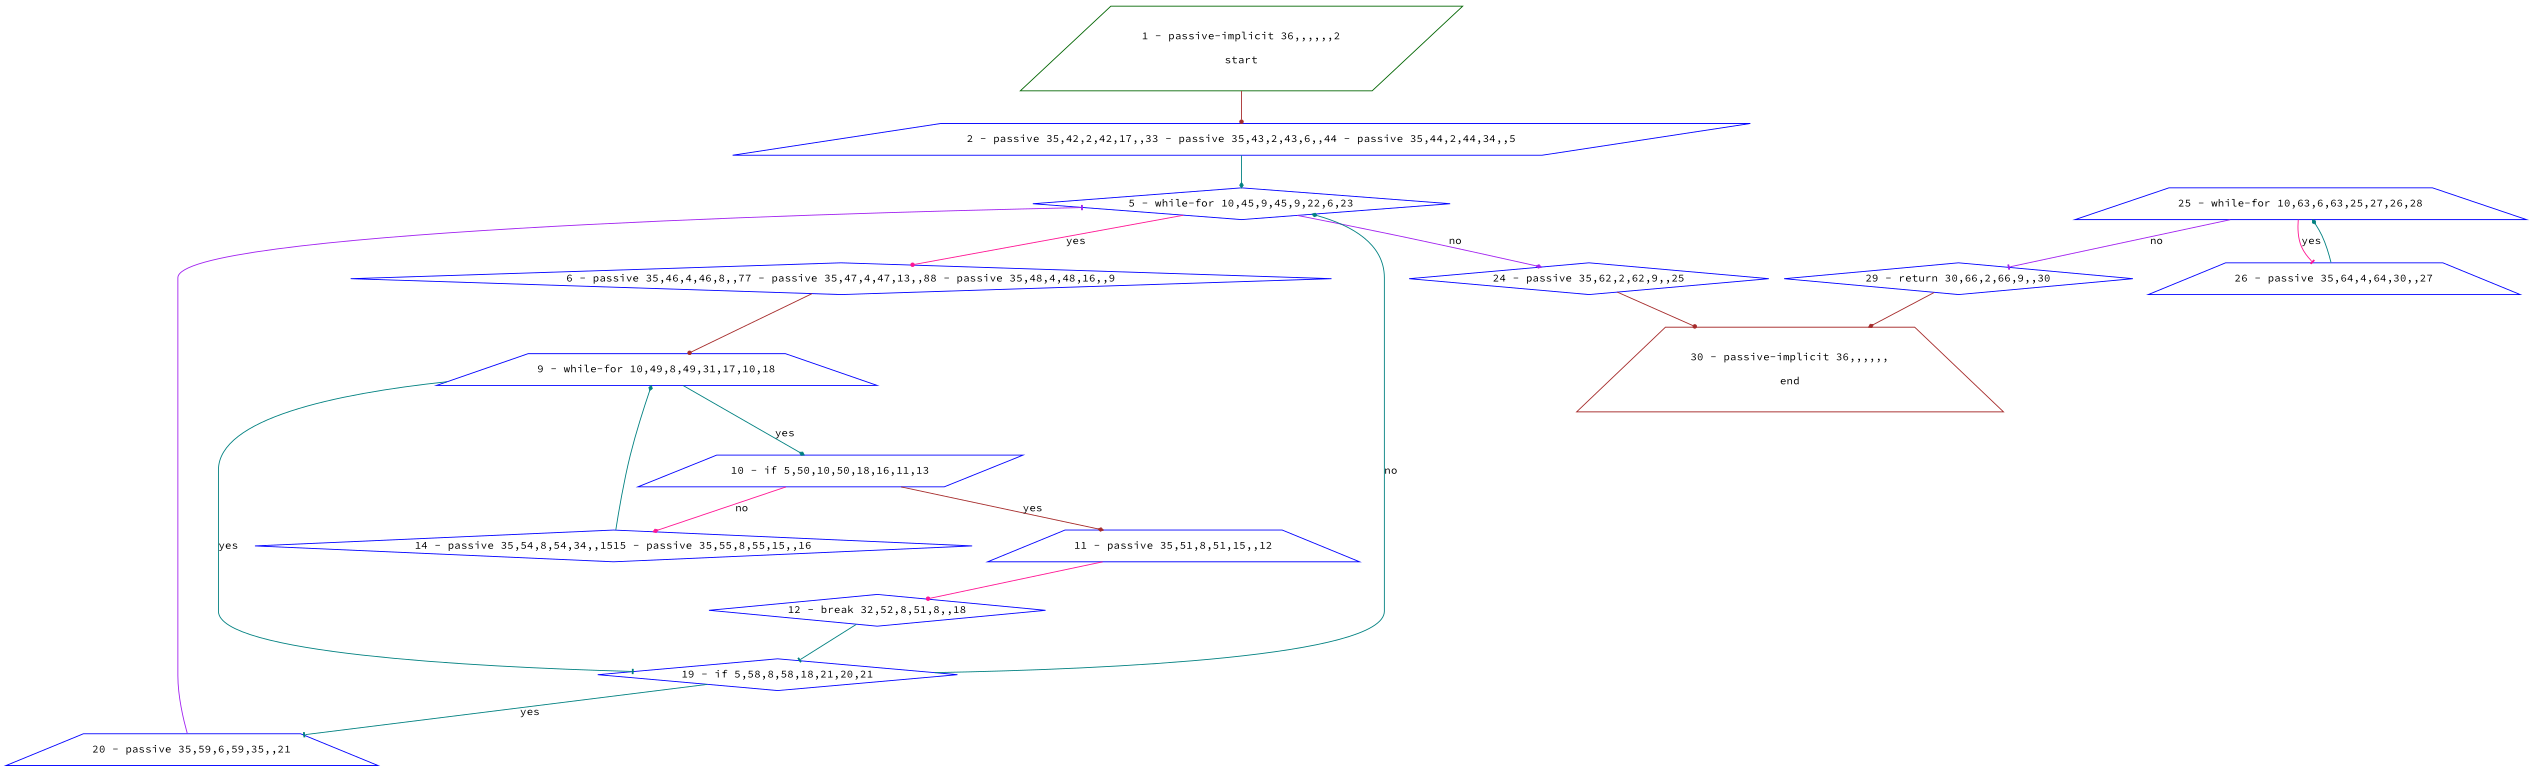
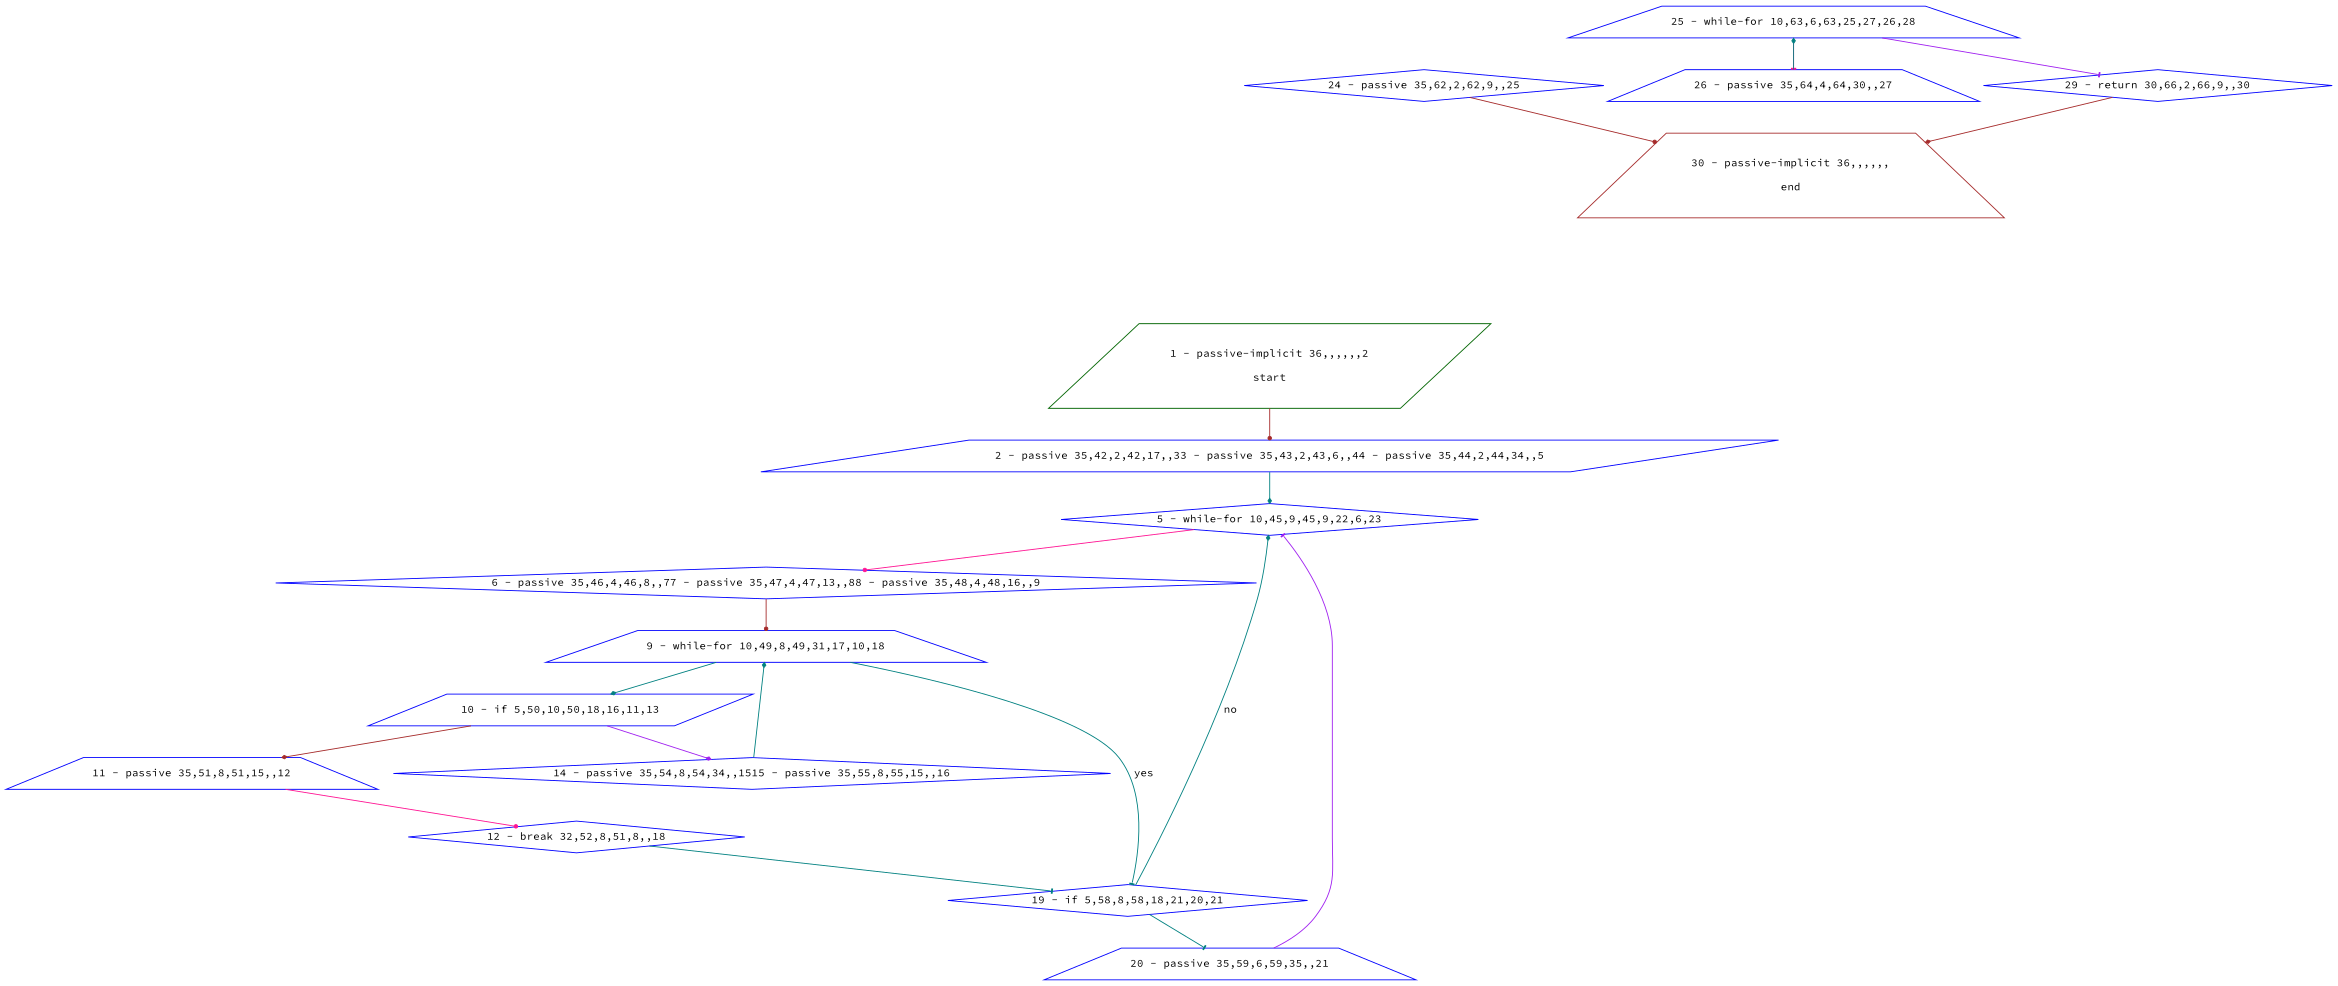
edge "5 - while-for 10,45,9,45,9,22,6,23" -> "24 - passive 35,62,2,62,9,,25": removed, label "no"
edge "10 - if 5,50,10,50,18,16,11,13" -> "14 - passive 35,54,8,54,34,,1515 - passive 35,55,8,55,15,,16": color deeppink -> purple
